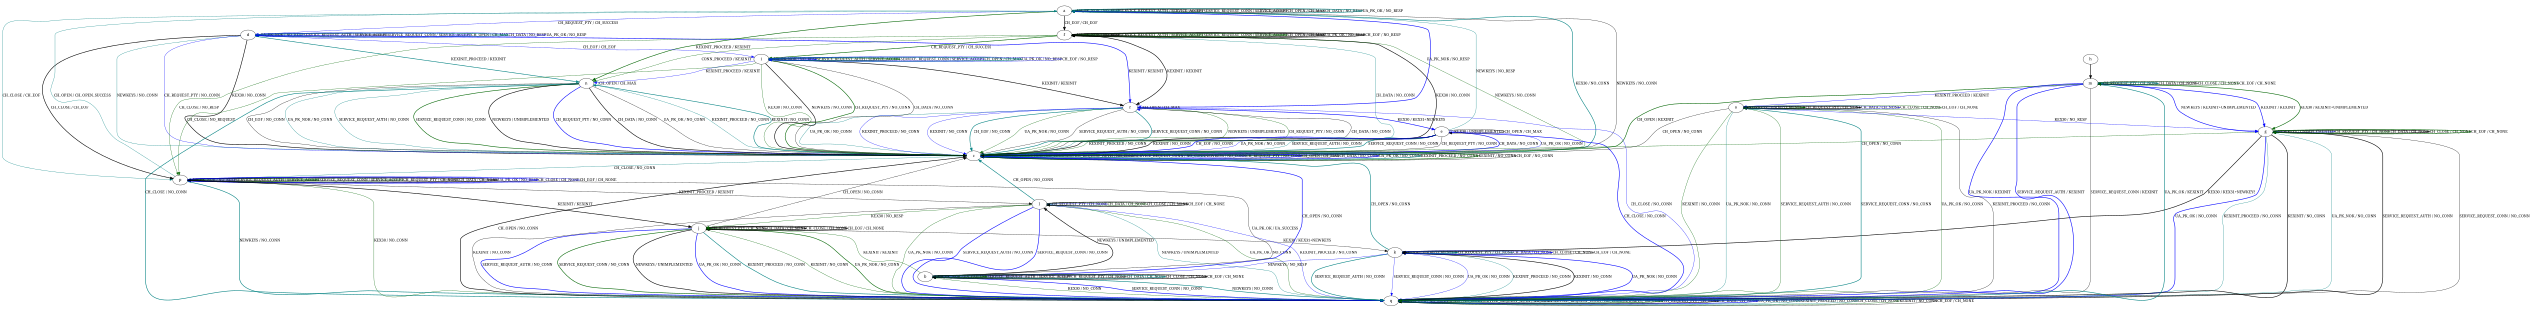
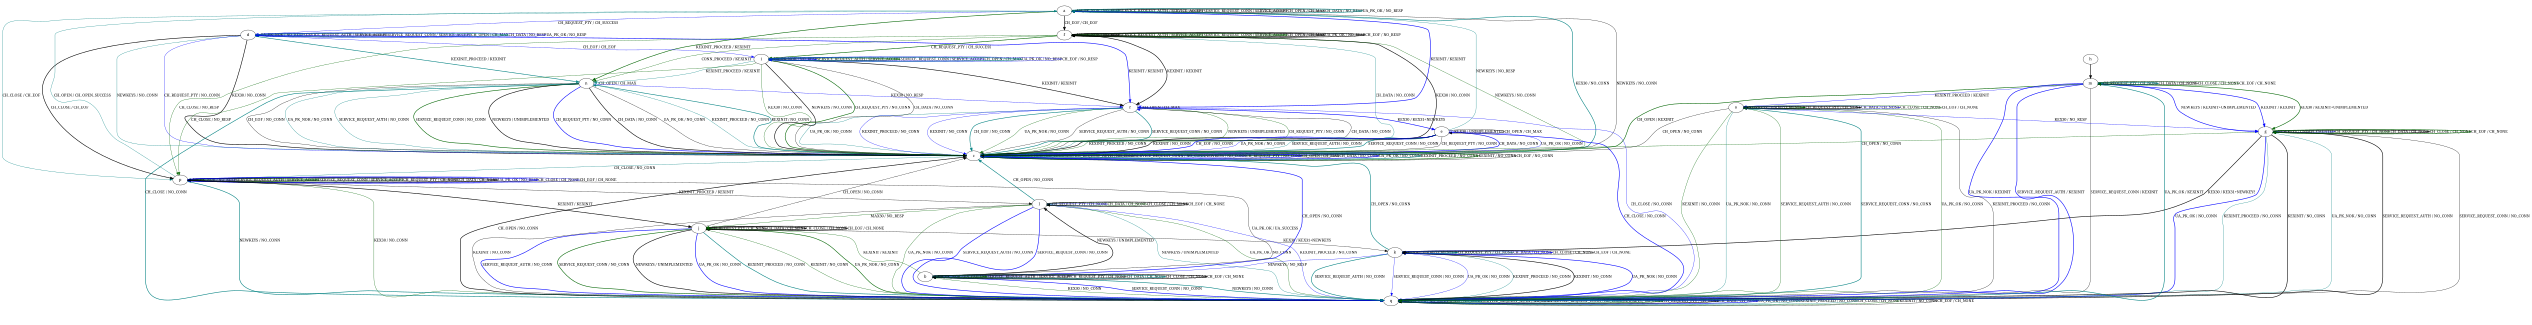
edge "a" -> "r": label "UA_PK_NOK / NO_RESP" -> "KEXINIT / KEXINIT"
edge "i" -> "n": color blue -> teal
edge "n" -> "r": added, label "KEX30 / NO_RESP"
edge "i" -> "p": label "CH_CLOSE / NO_REQUEST" -> "CH_CLOSE / NO_RESP"
edge "l" -> "j": label "KEX30 / NO_RESP" -> "MAX30 / NO_RESP"
